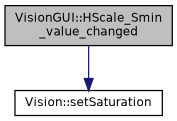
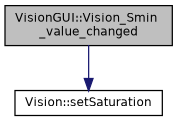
node "VisionGUI::HScale_Smin _value_changed": label "VisionGUI::HScale_Smin _value_changed" -> "VisionGUI::Vision_Smin _value_changed"
